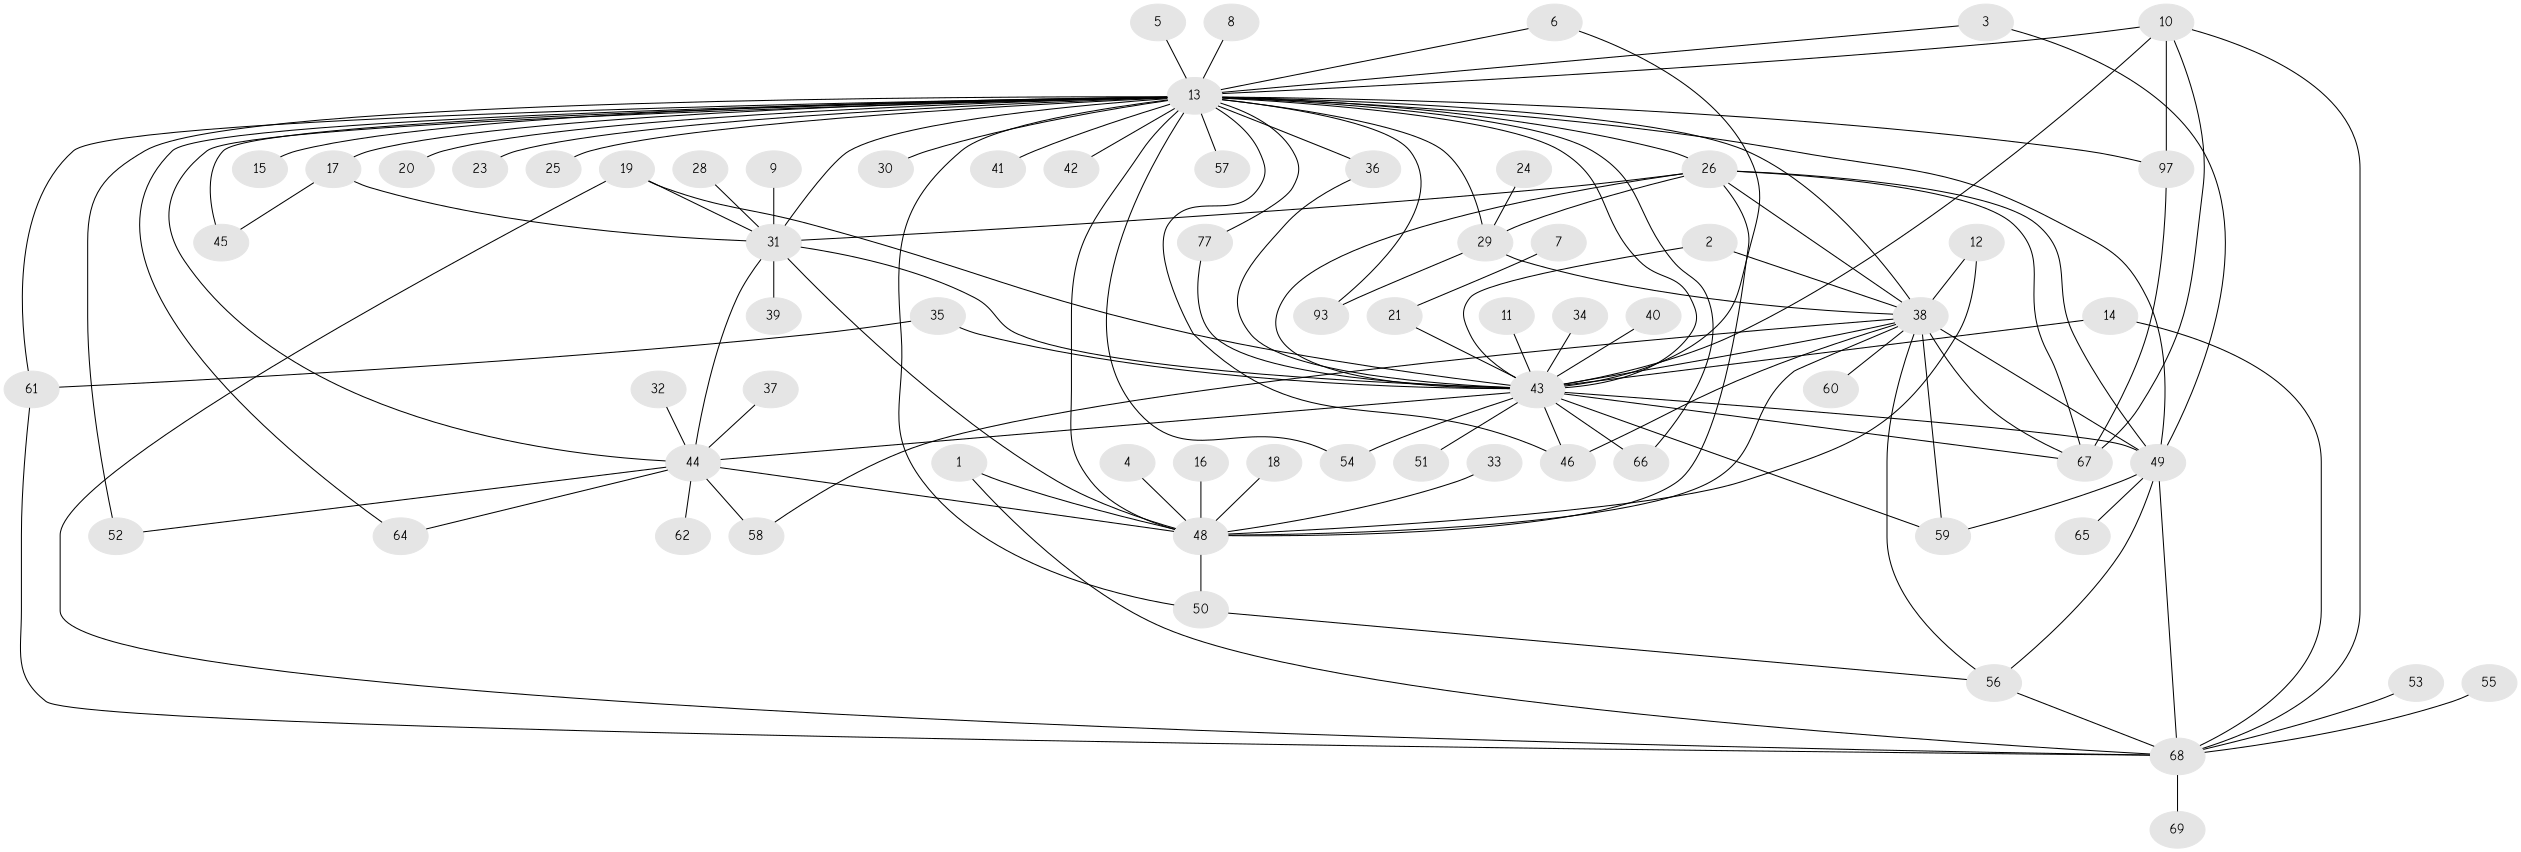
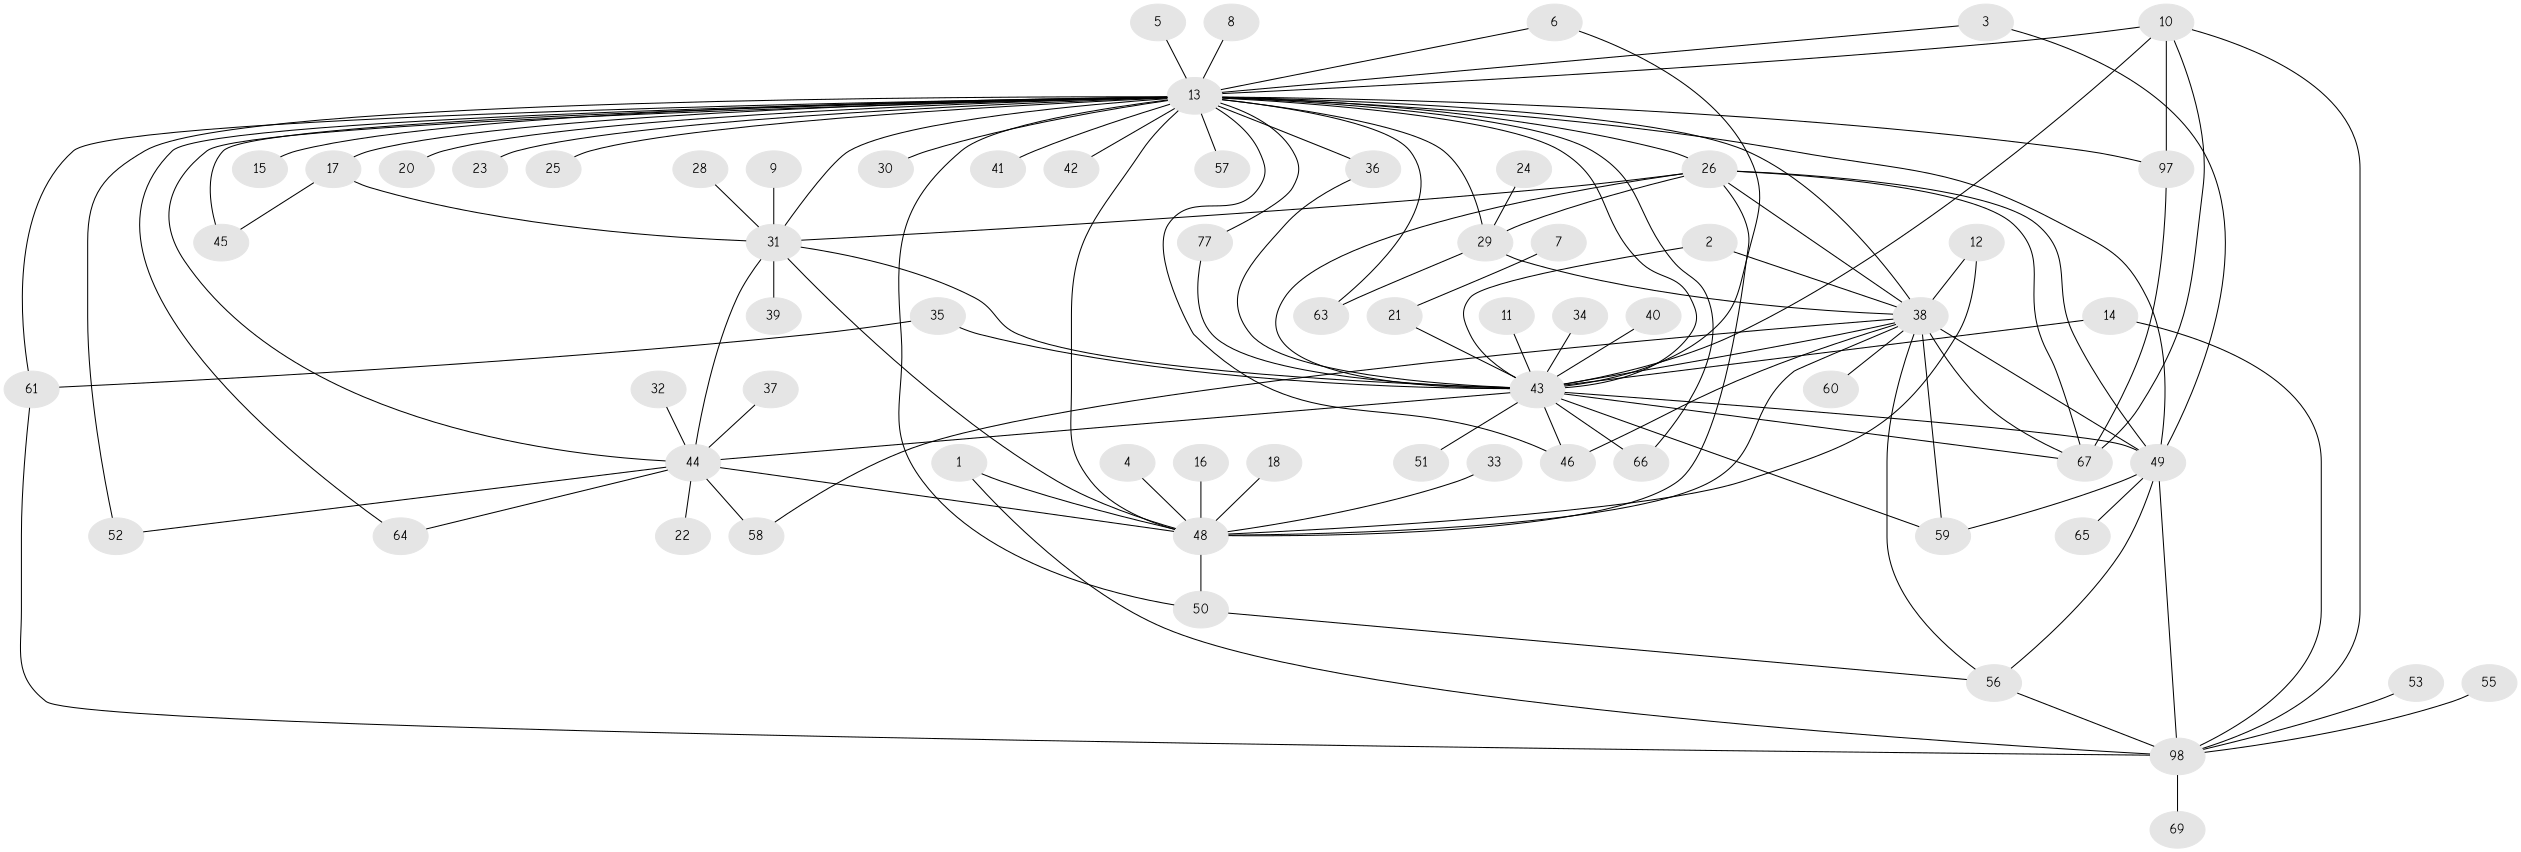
node "19": removed
node "93": label "93" -> "63"
node "54": removed
node "62": label "62" -> "22"
node "68": label "68" -> "98"
